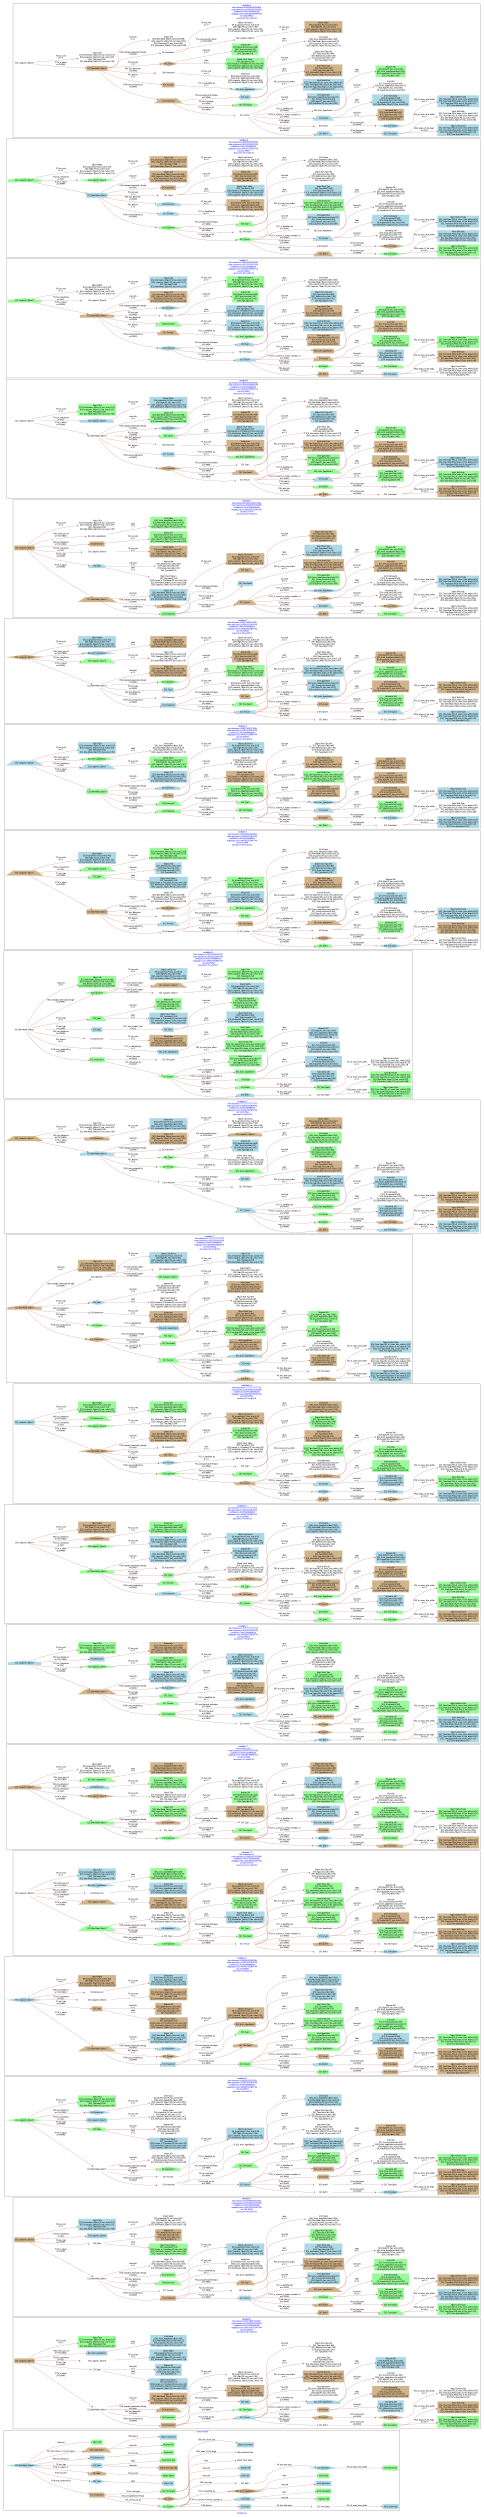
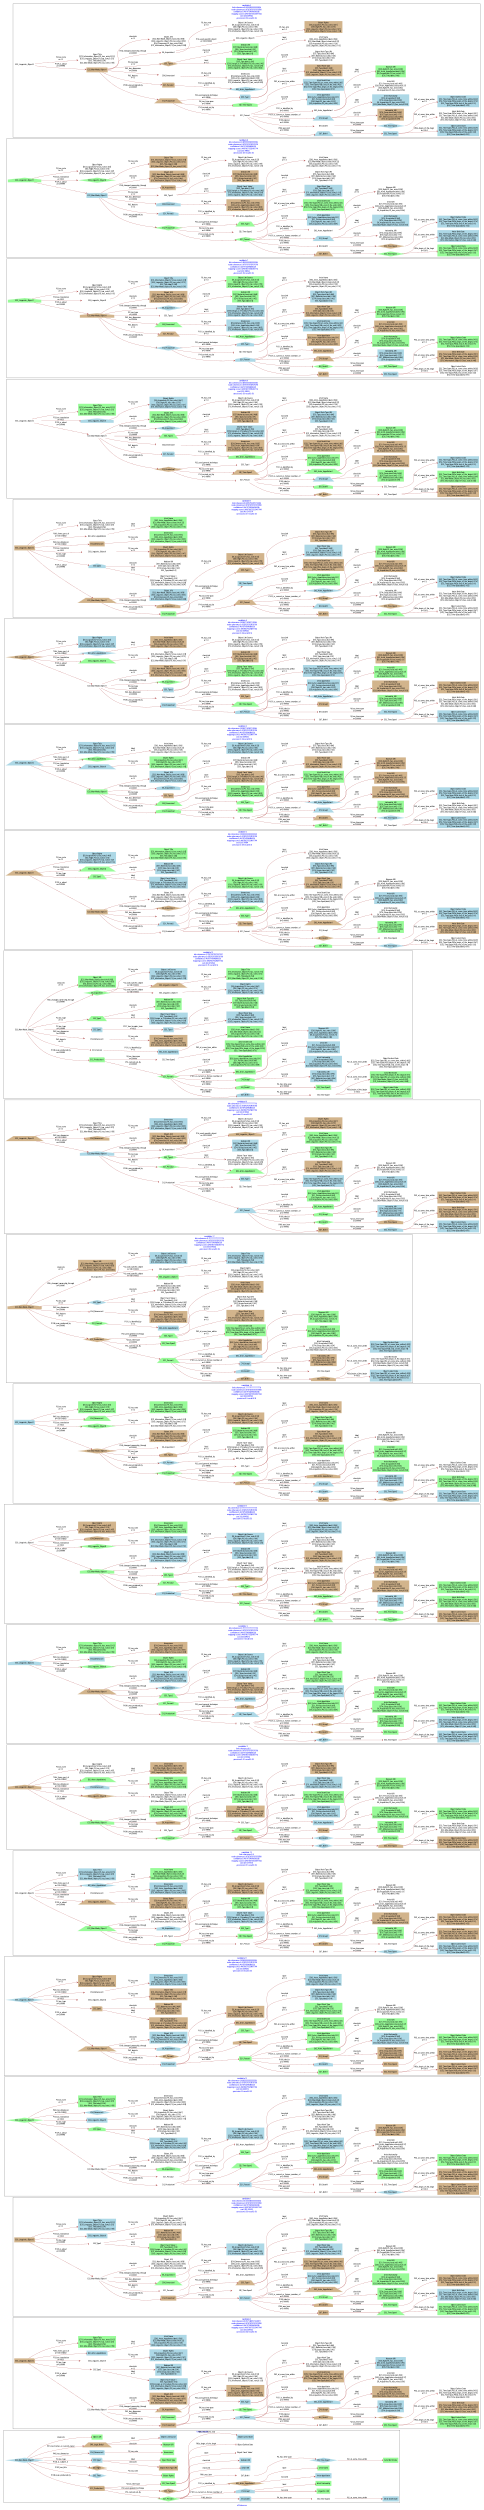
edge "E40_Legal_Body1" -> "Object Link Source": label "P100i_died_in" -> "label"
node "E30_Right1": shape house -> diamond
node "Object Title": removed
